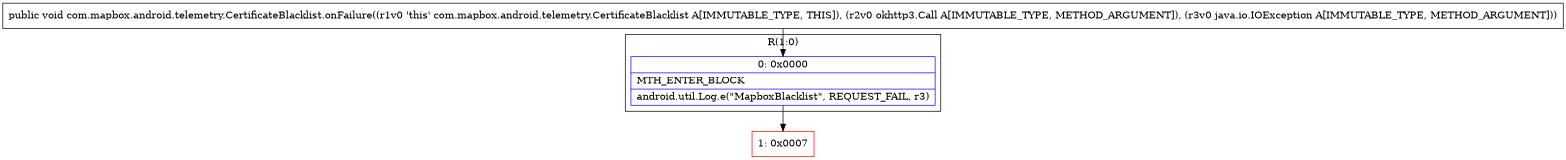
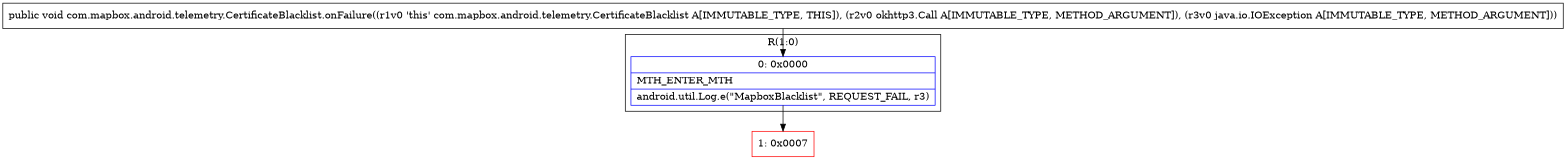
node "0: 0x0000": text "MTH_ENTER_BLOCK" -> "MTH_ENTER_MTH"
